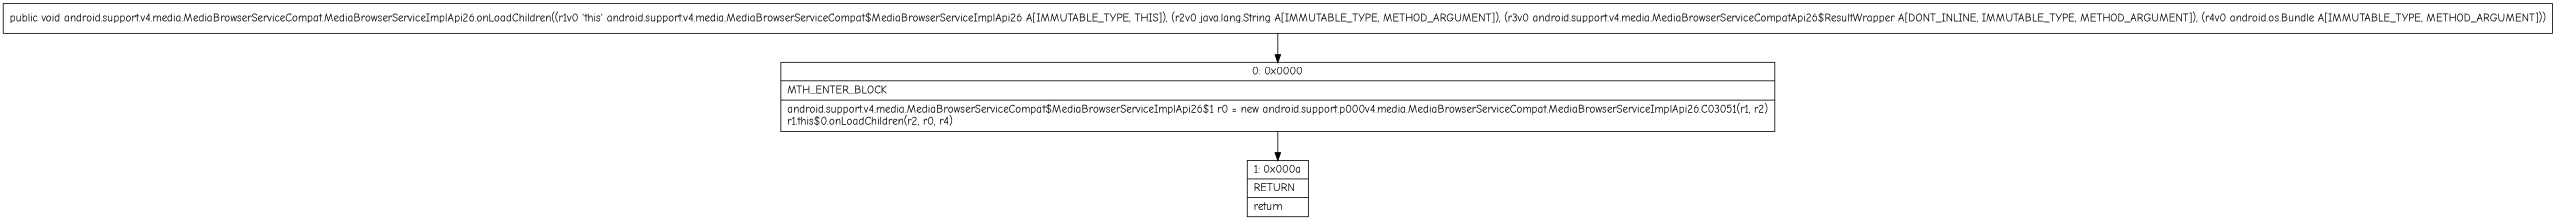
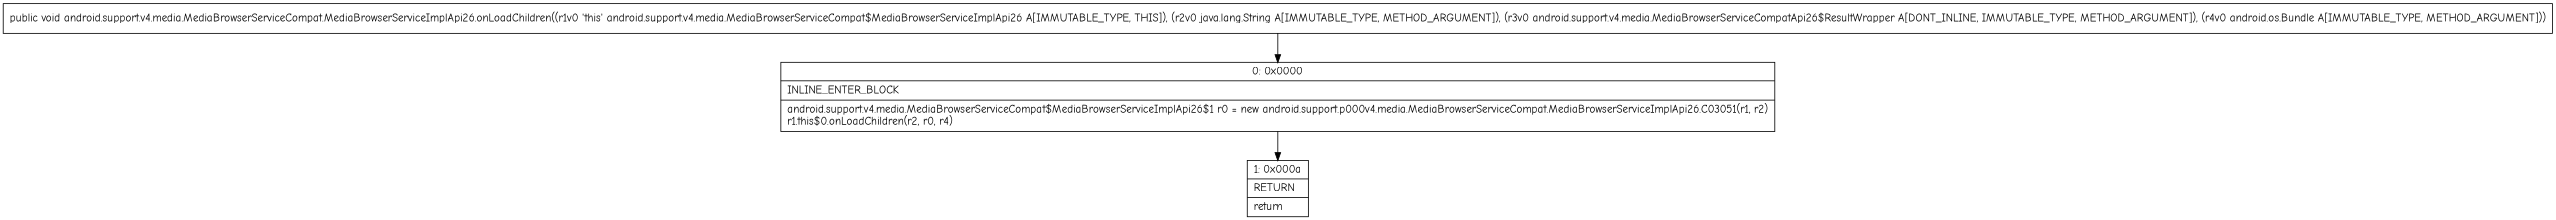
node "0: 0x0000": text "MTH_ENTER_BLOCK" -> "INLINE_ENTER_BLOCK"
